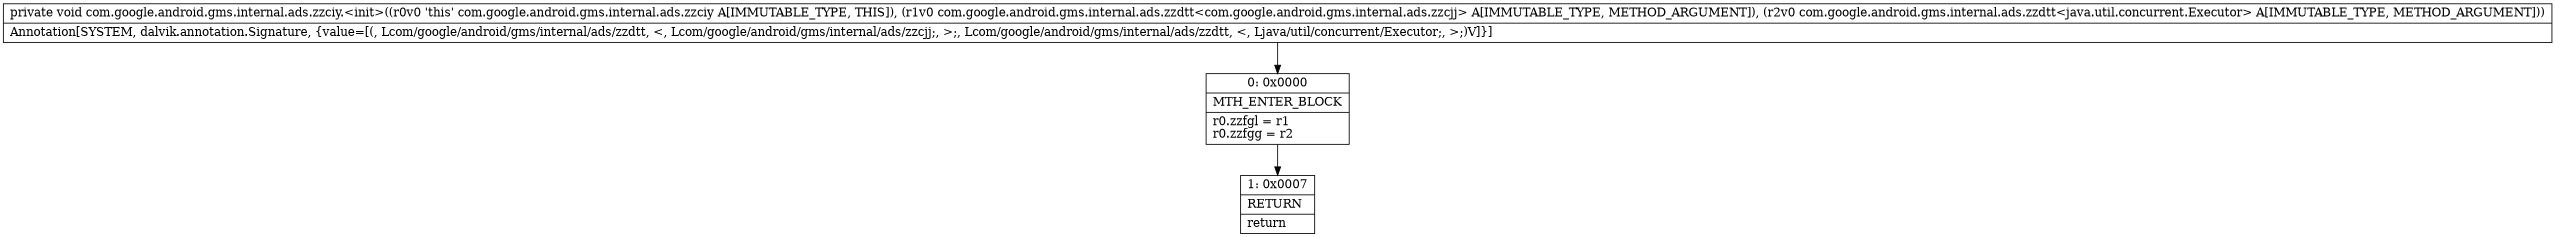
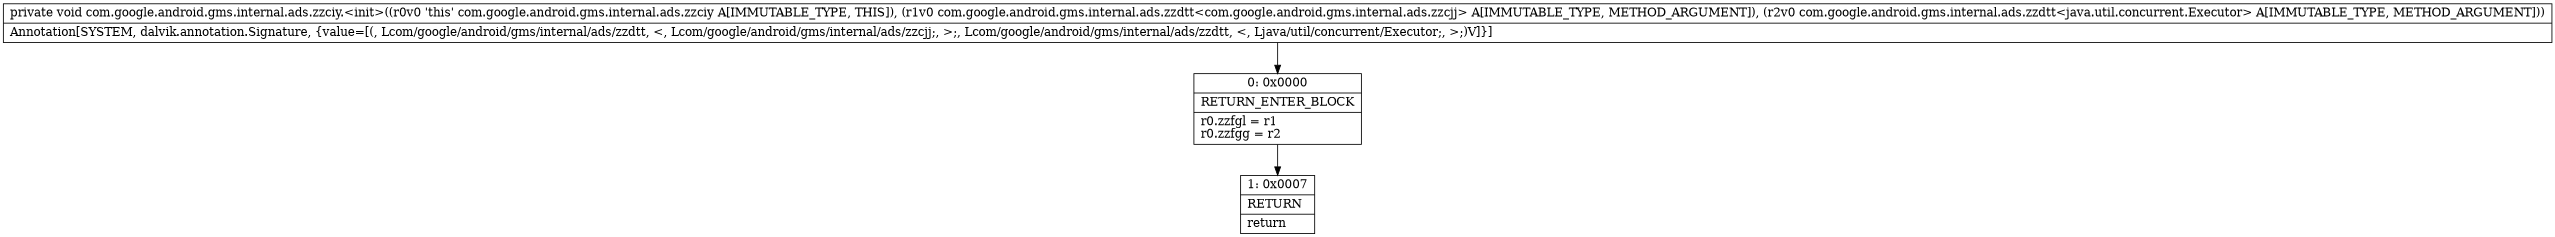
node "0: 0x0000": text "MTH_ENTER_BLOCK" -> "RETURN_ENTER_BLOCK"
